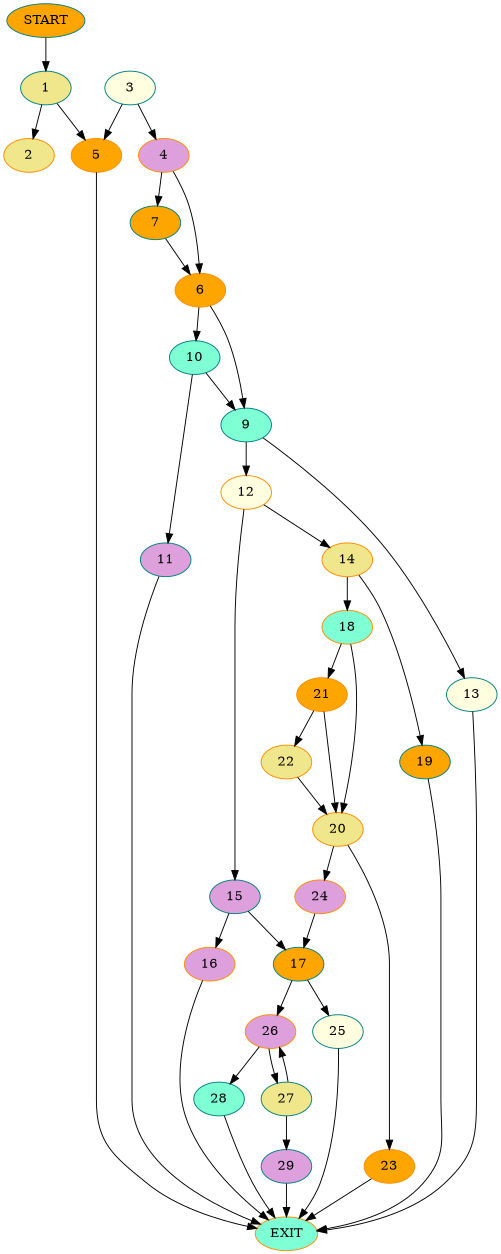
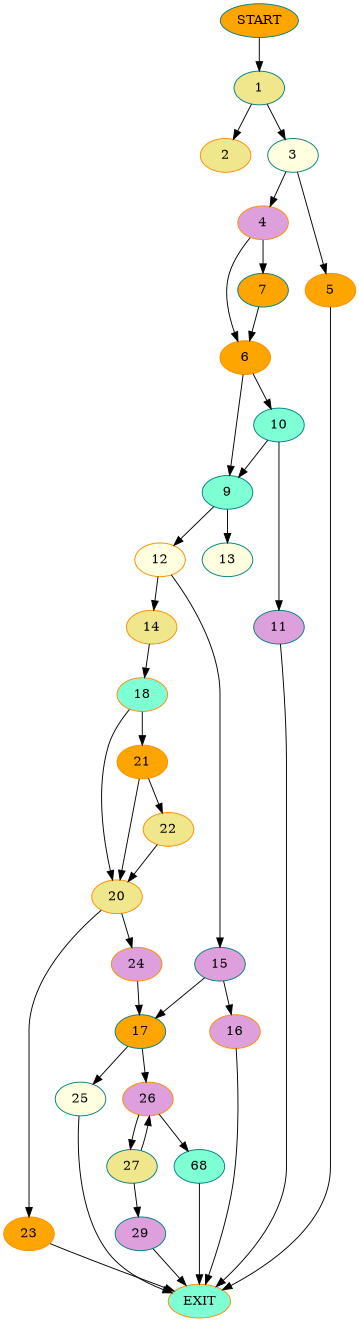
edge "1" -> "5": now "1" -> "3"
node "19": removed
edge "13" -> "EXIT": removed
node "28": label "28" -> "68"
